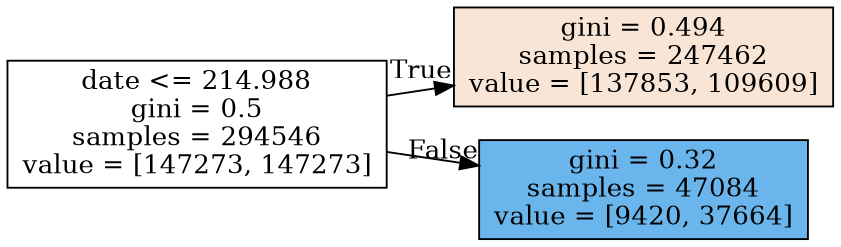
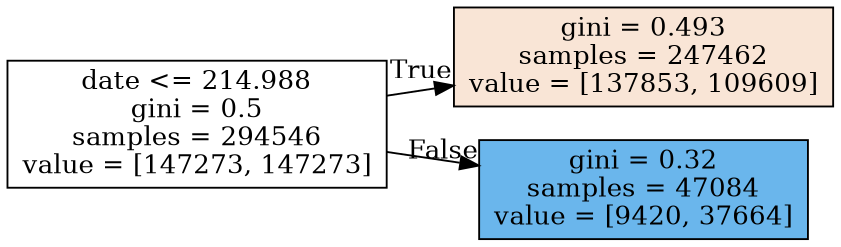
node "gini = 0.494 samples = 247462 value = [137853, 109609]": label "gini = 0.494 samples = 247462 value = [137853, 109609]" -> "gini = 0.493 samples = 247462 value = [137853, 109609]"
